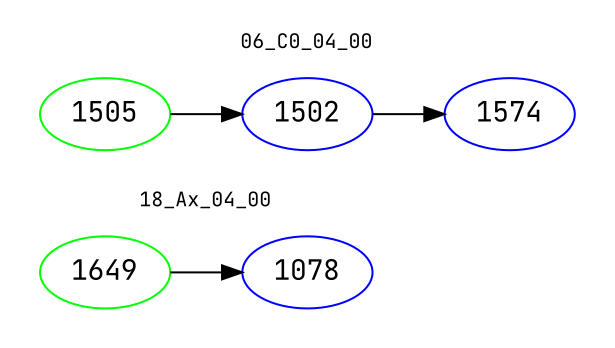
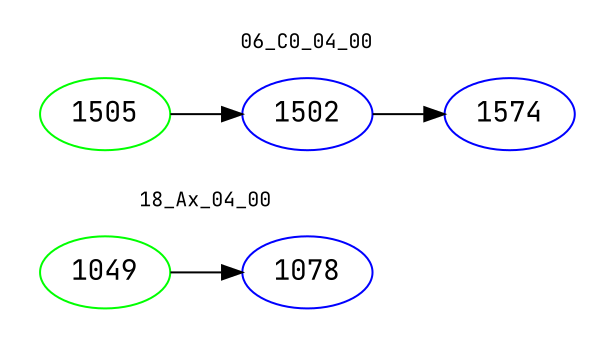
node "1649": label "1649" -> "1049"
